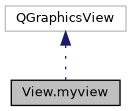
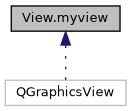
edge "View.myview" -> "QGraphicsView": reversed
